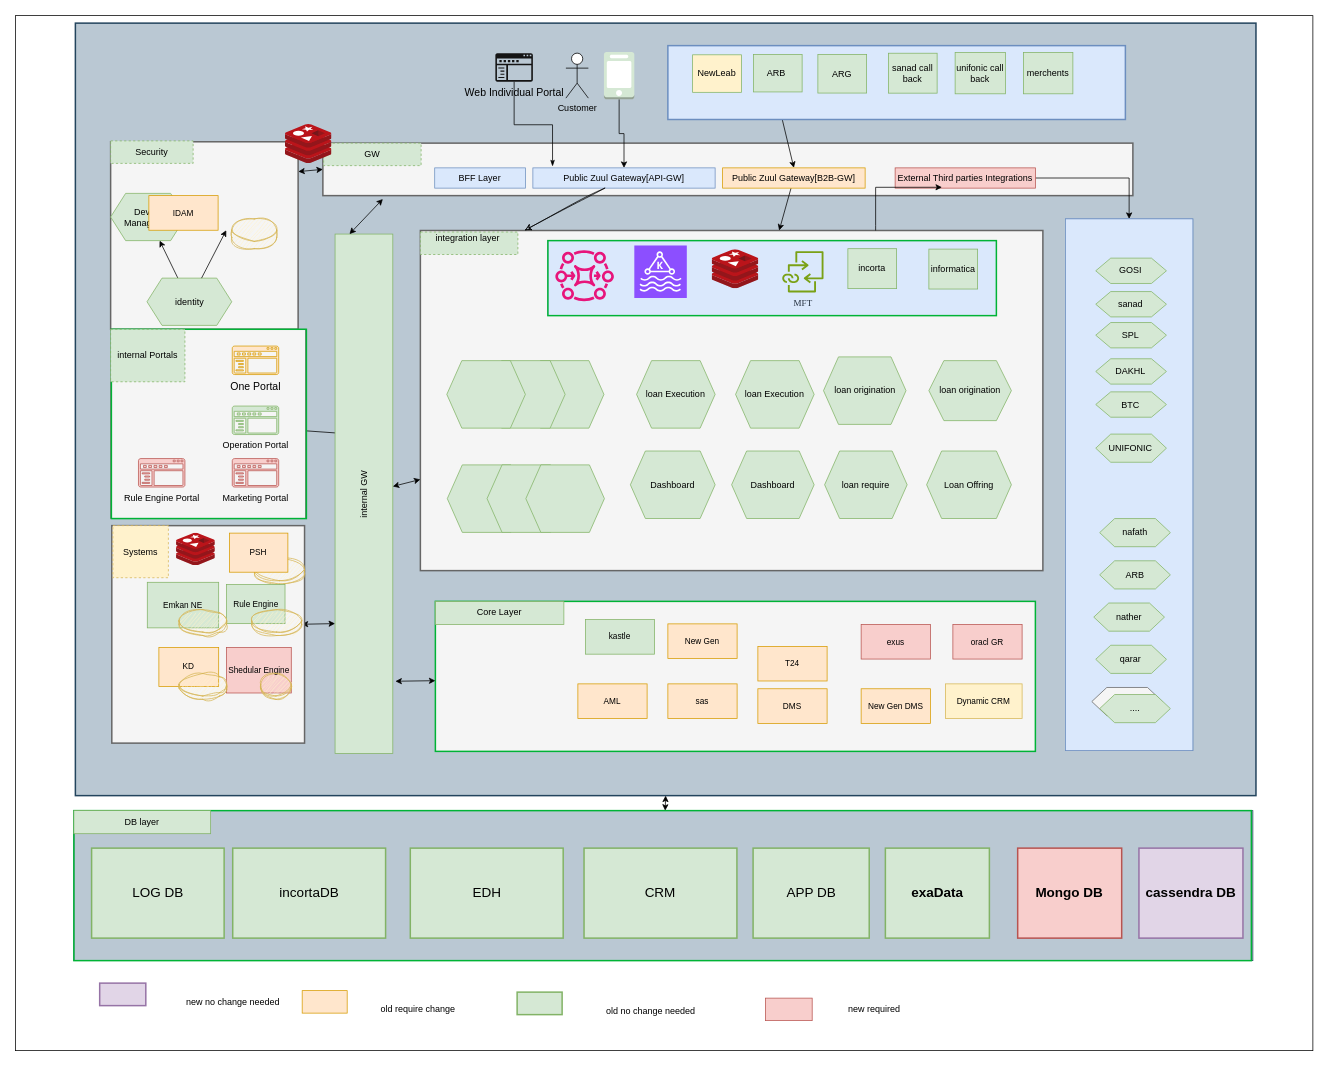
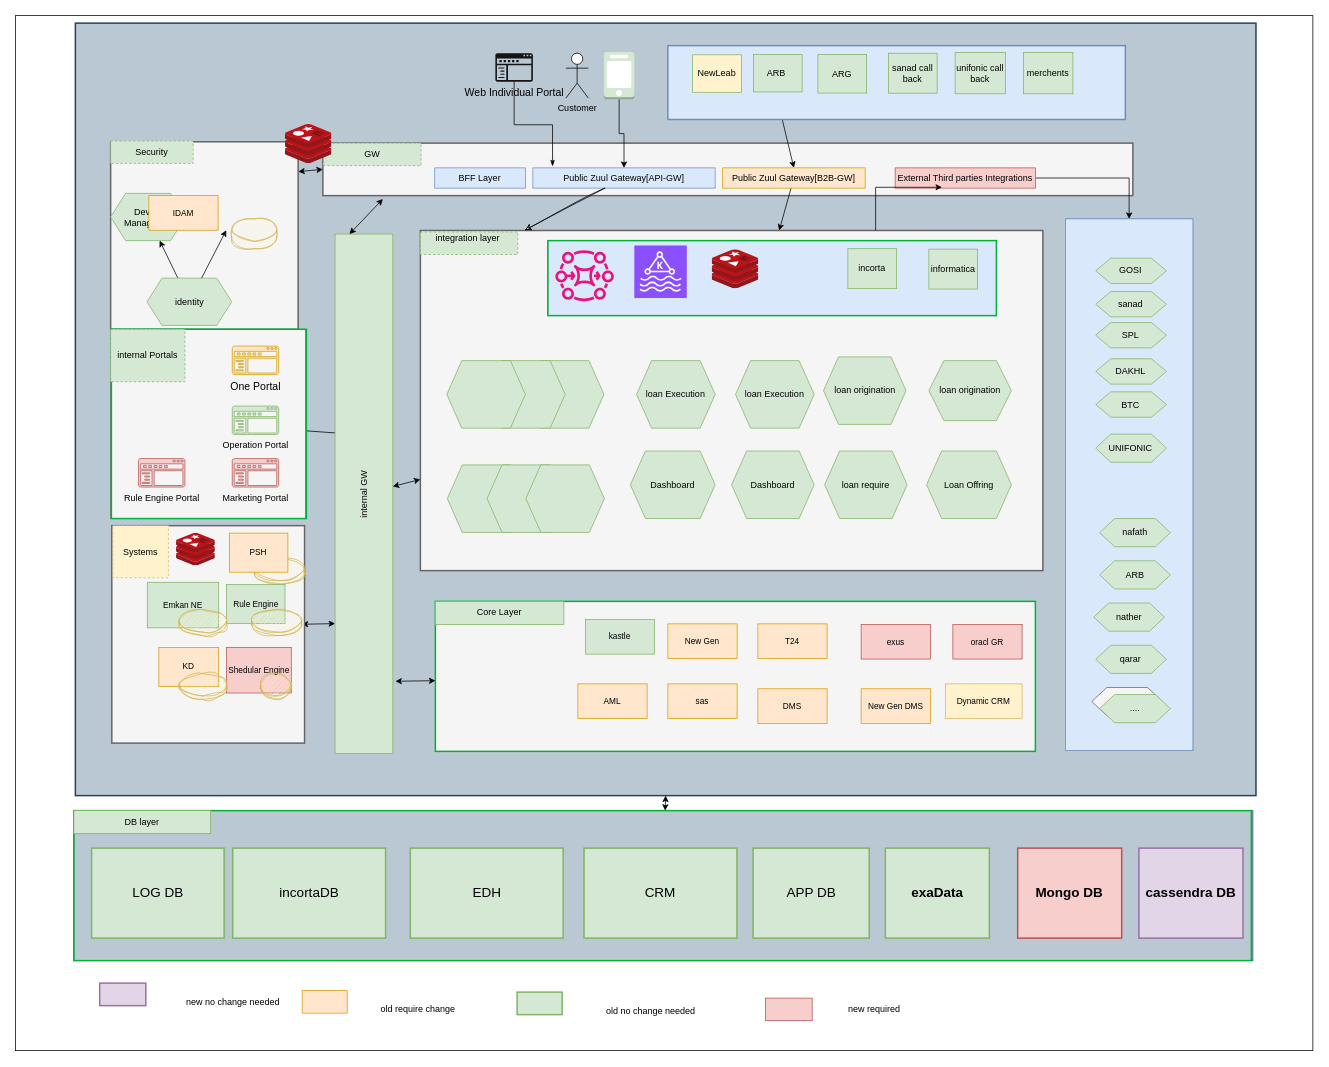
node "MFT": removed
node "T24": moved (792, 663) -> (792, 641)
